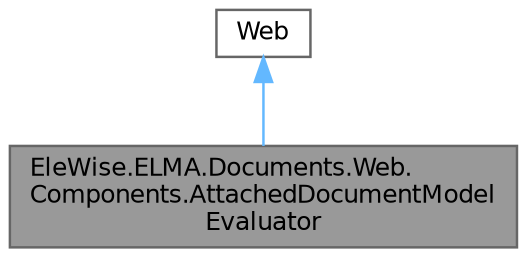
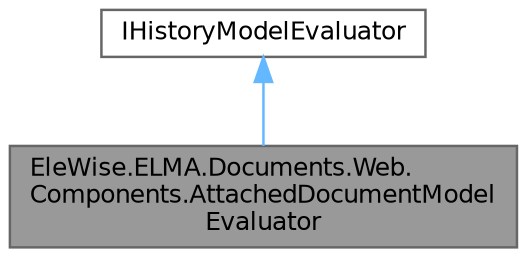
node "Web": label "Web" -> "IHistoryModelEvaluator"
